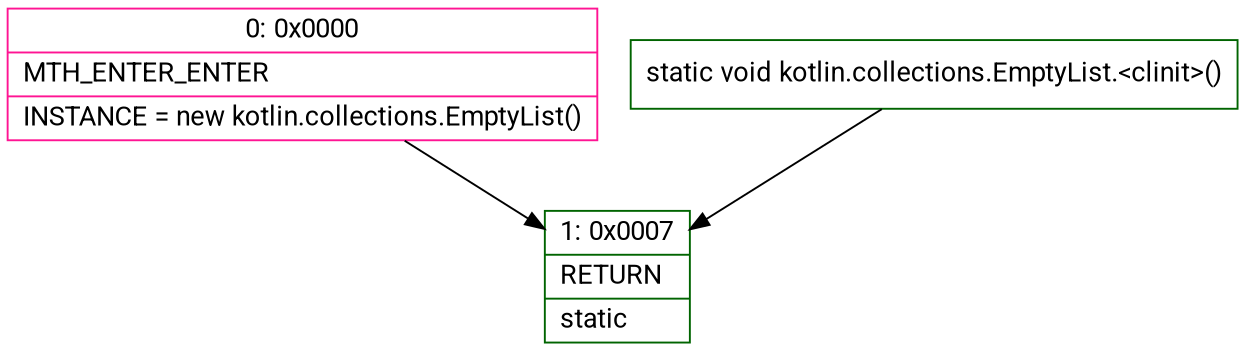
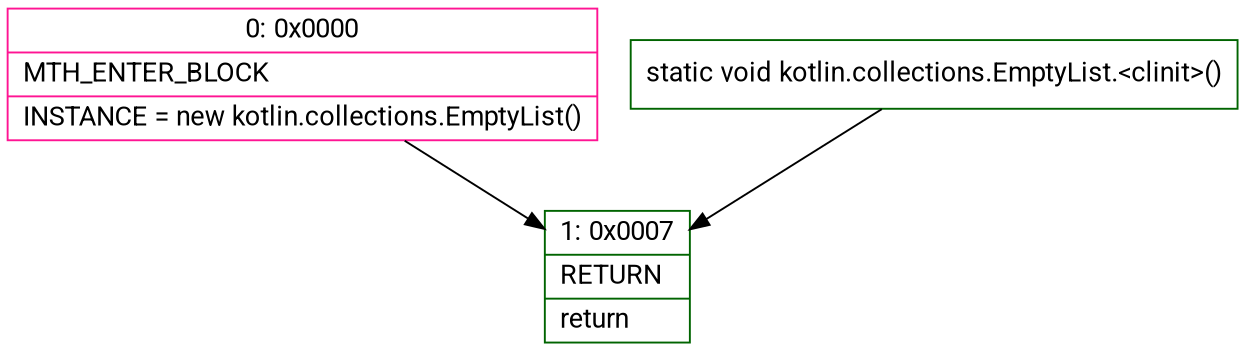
node "0: 0x0000": text "MTH_ENTER_ENTER" -> "MTH_ENTER_BLOCK"
node "1: 0x0007": text "static" -> "return"
